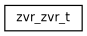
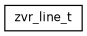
node "zvr_zvr_t": label "zvr_zvr_t" -> "zvr_line_t"
